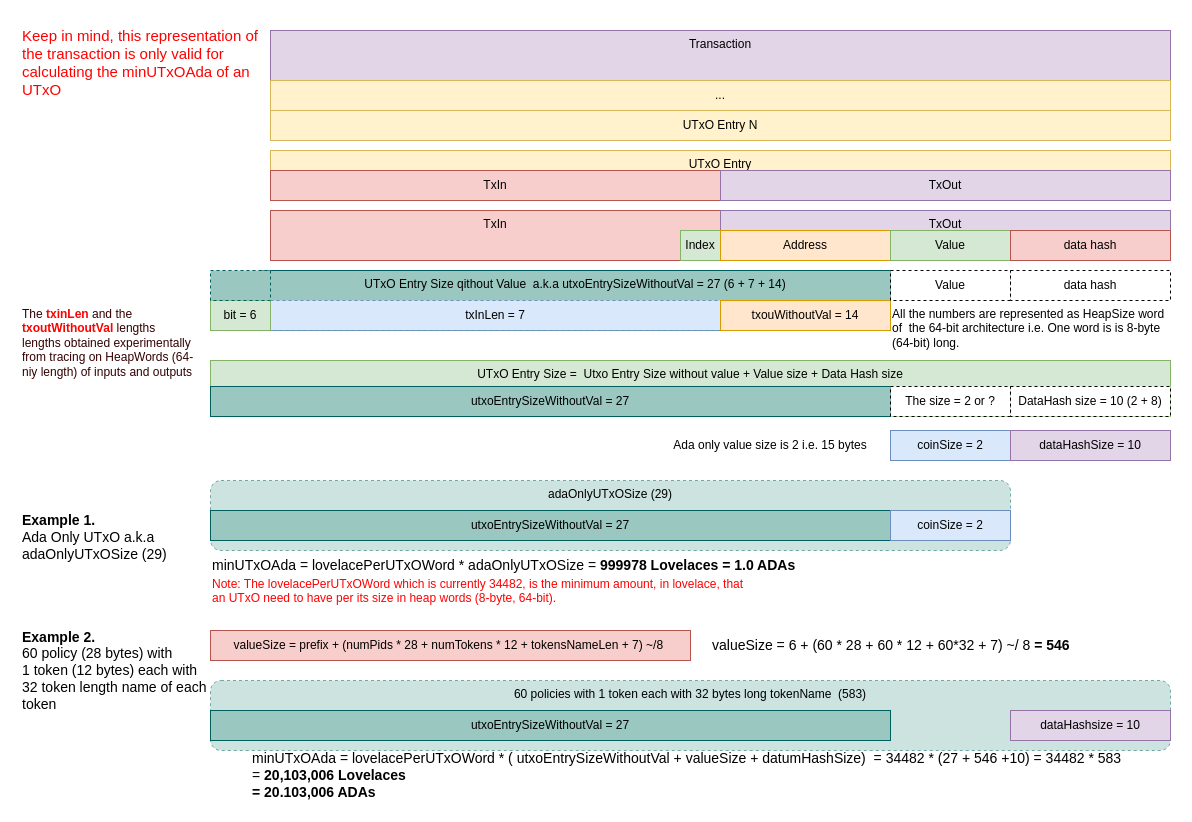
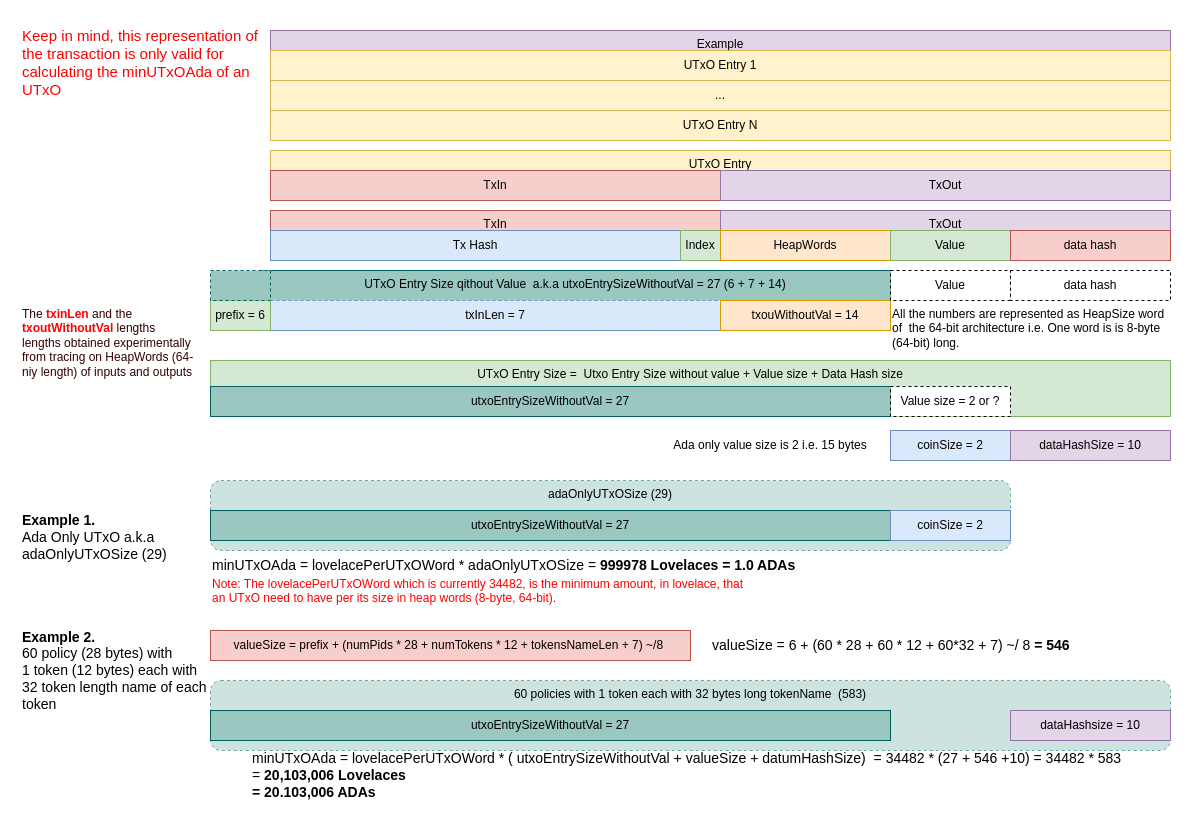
node "Transaction": label "Transaction" -> "Example"
node "UTxO Entry 1": added
node "Tx Hash": added
node "Address": label "Address" -> "HeapWords"
node "bit = 6": label "bit = 6" -> "prefix = 6"
node "The size = 2 or ?": label "The size = 2 or ?" -> "Value size = 2 or ?"
node "DataHash size = 10 (2 + 8)": removed
